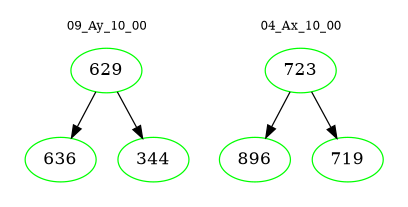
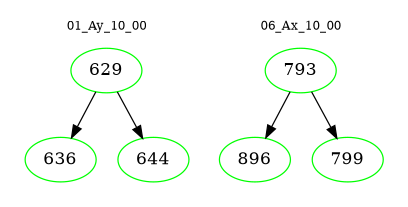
cluster "09_Ay_10_00": label "09_Ay_10_00" -> "01_Ay_10_00"
cluster "04_Ax_10_00": label "04_Ax_10_00" -> "06_Ax_10_00"
node "723": label "723" -> "793"
node "344": label "344" -> "644"
node "719": label "719" -> "799"
